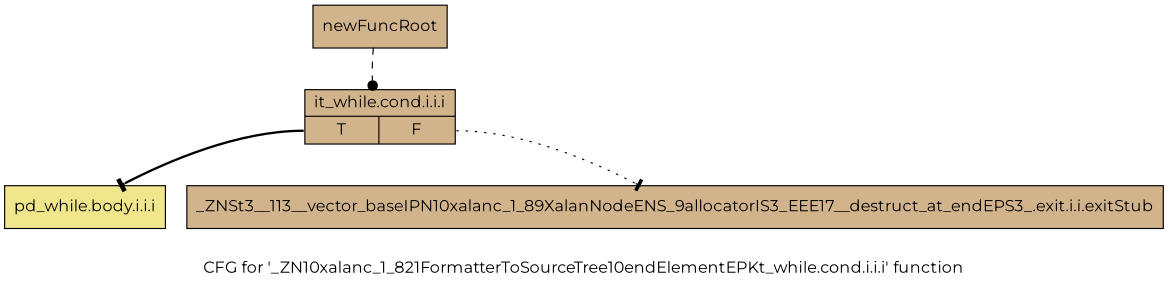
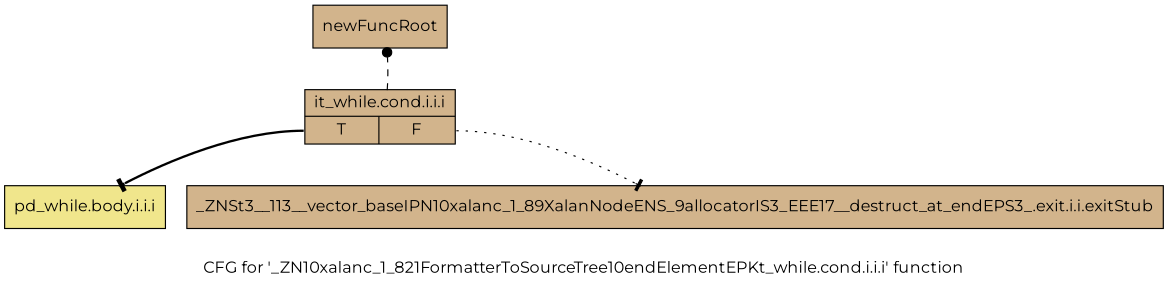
edge "newFuncRoot" -> "it_while.cond.i.i.i": reversed
